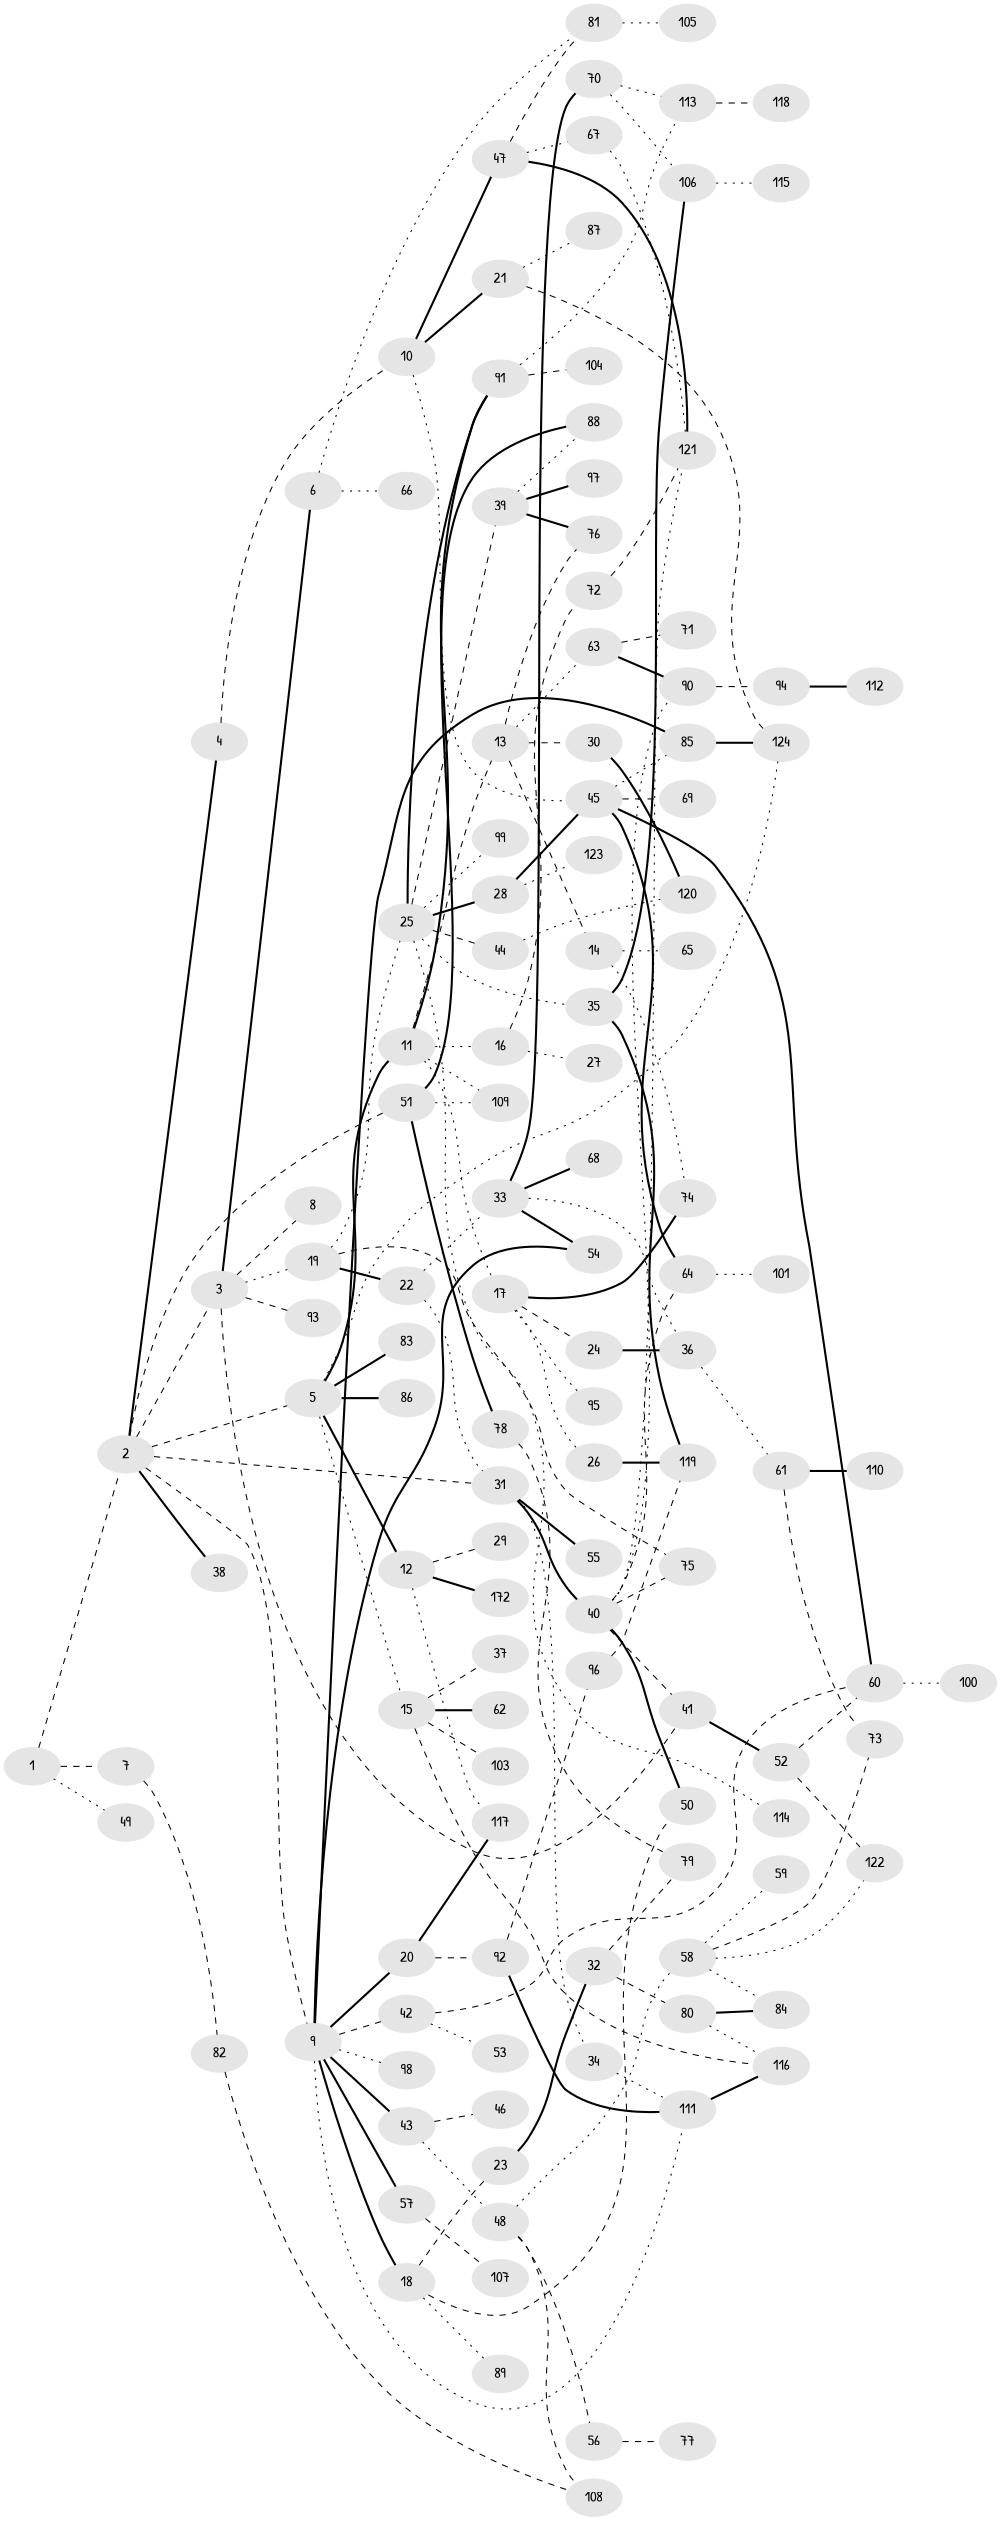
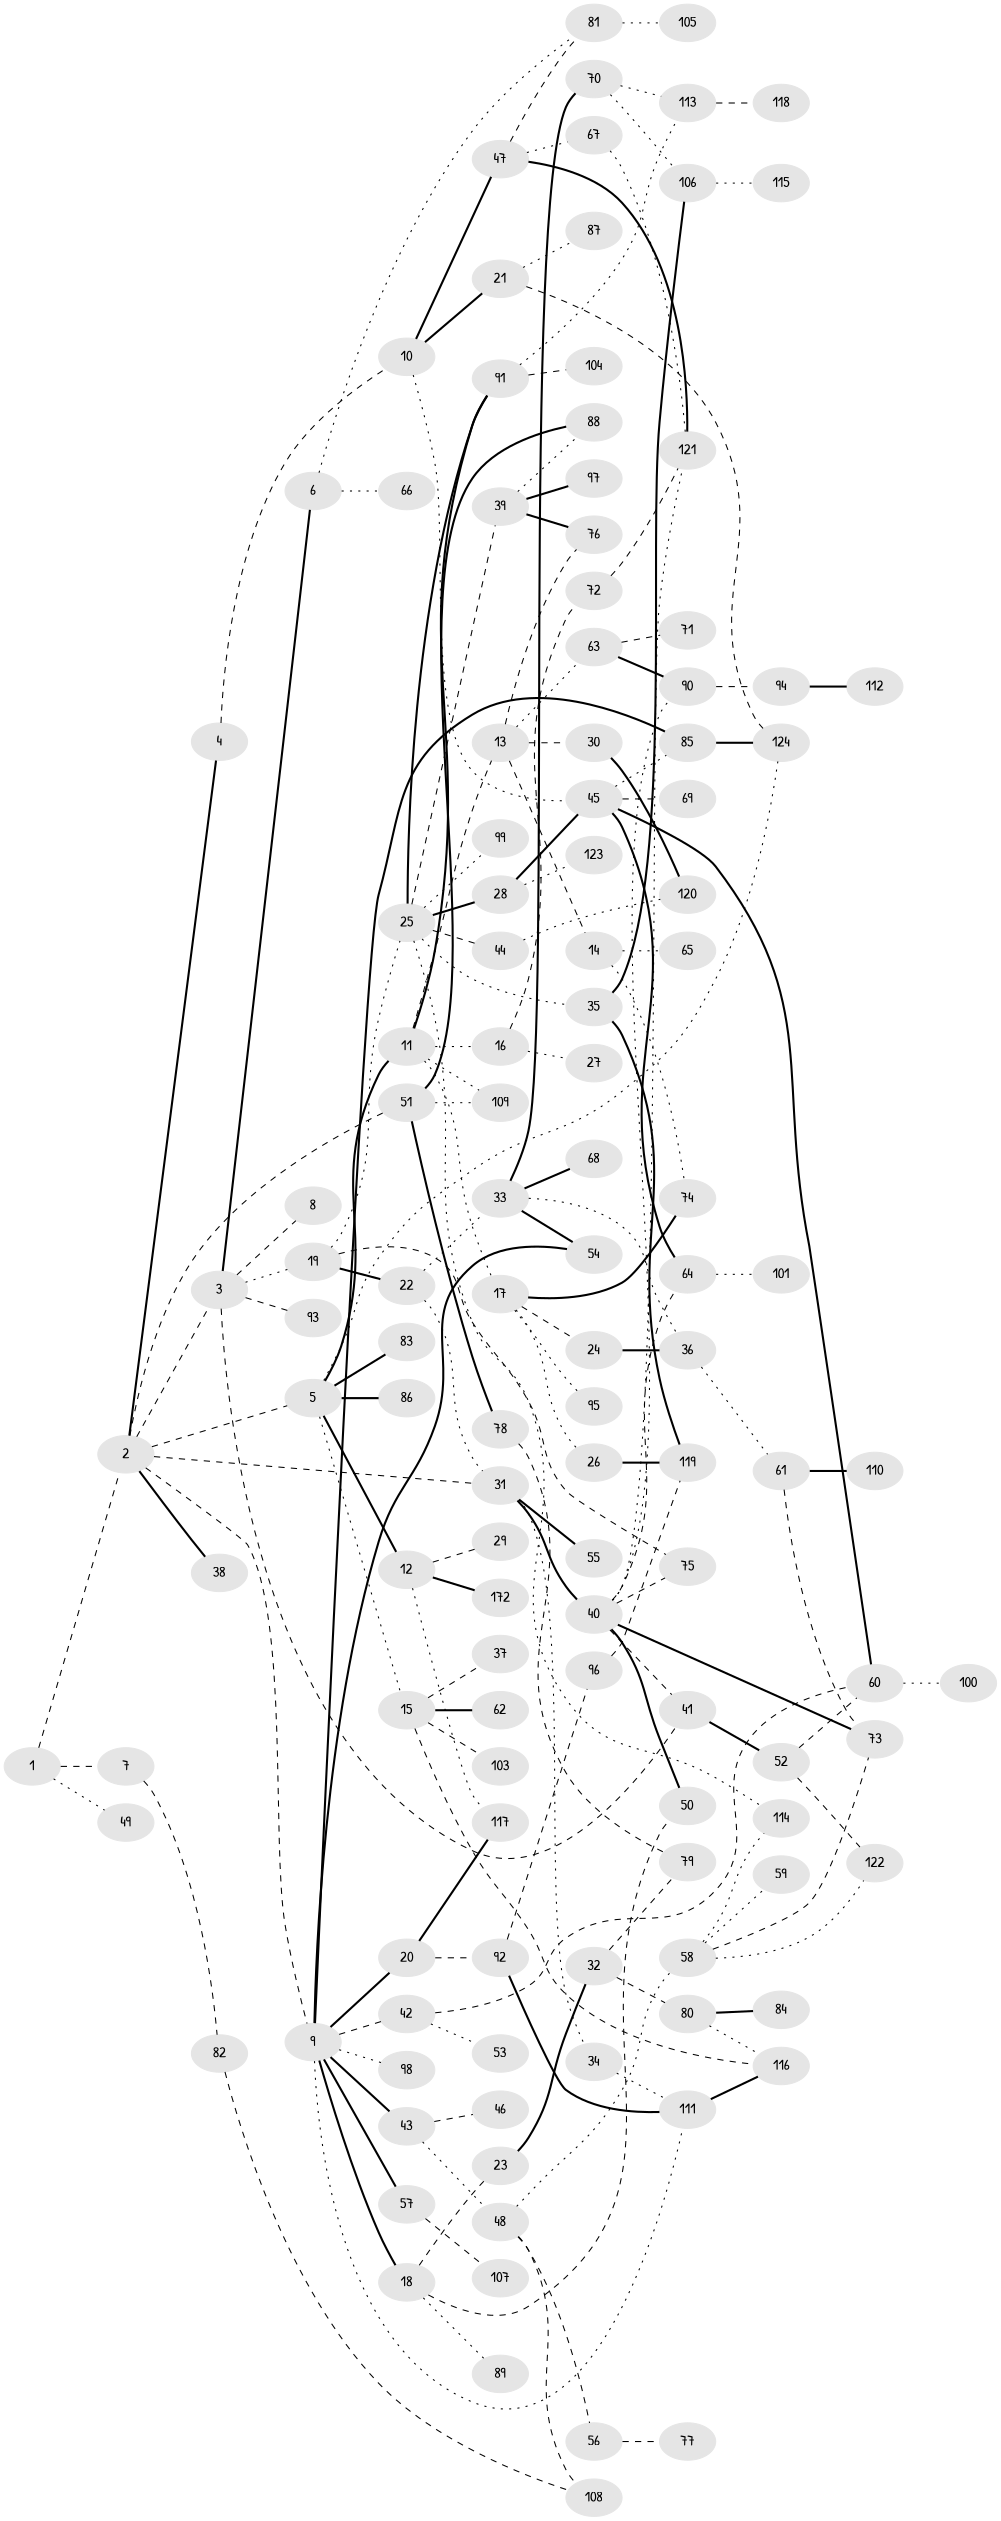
edge "40" -- "73": added
edge "58" -- "84": now "58" -- "114"
